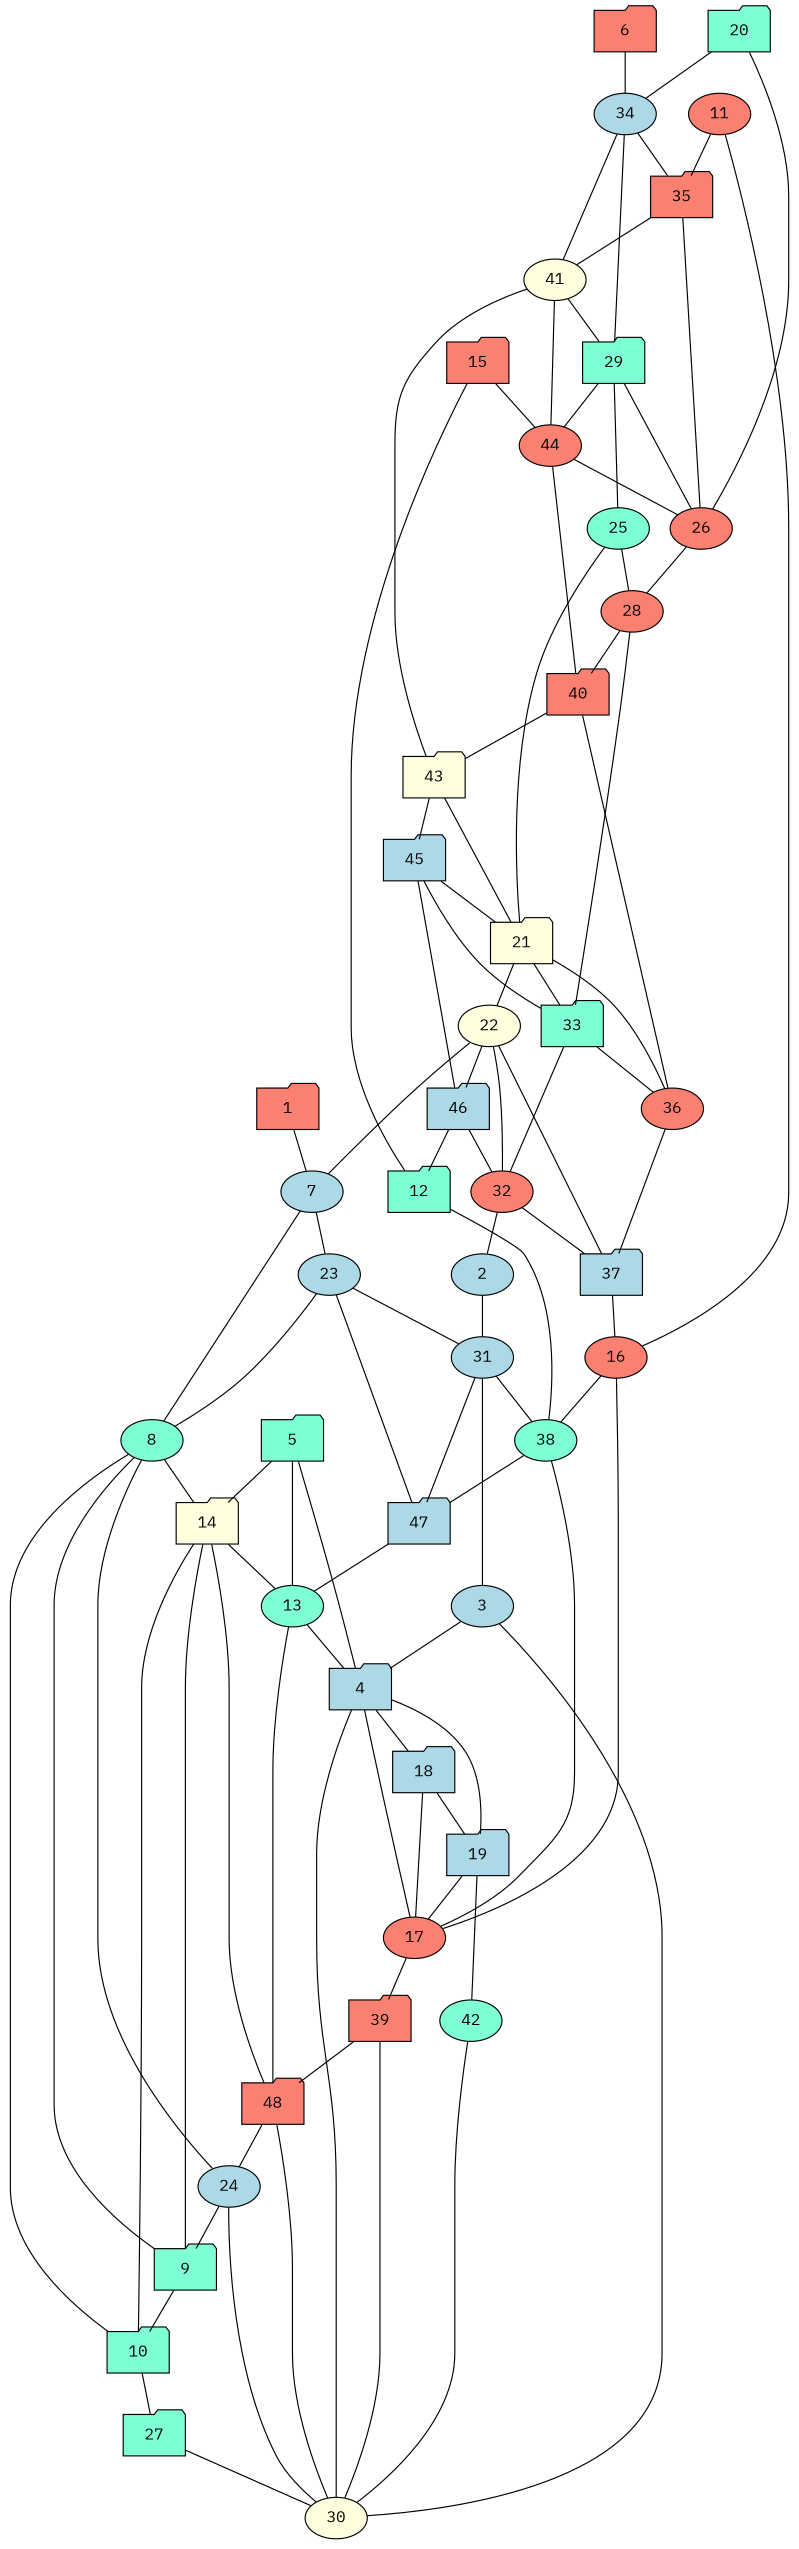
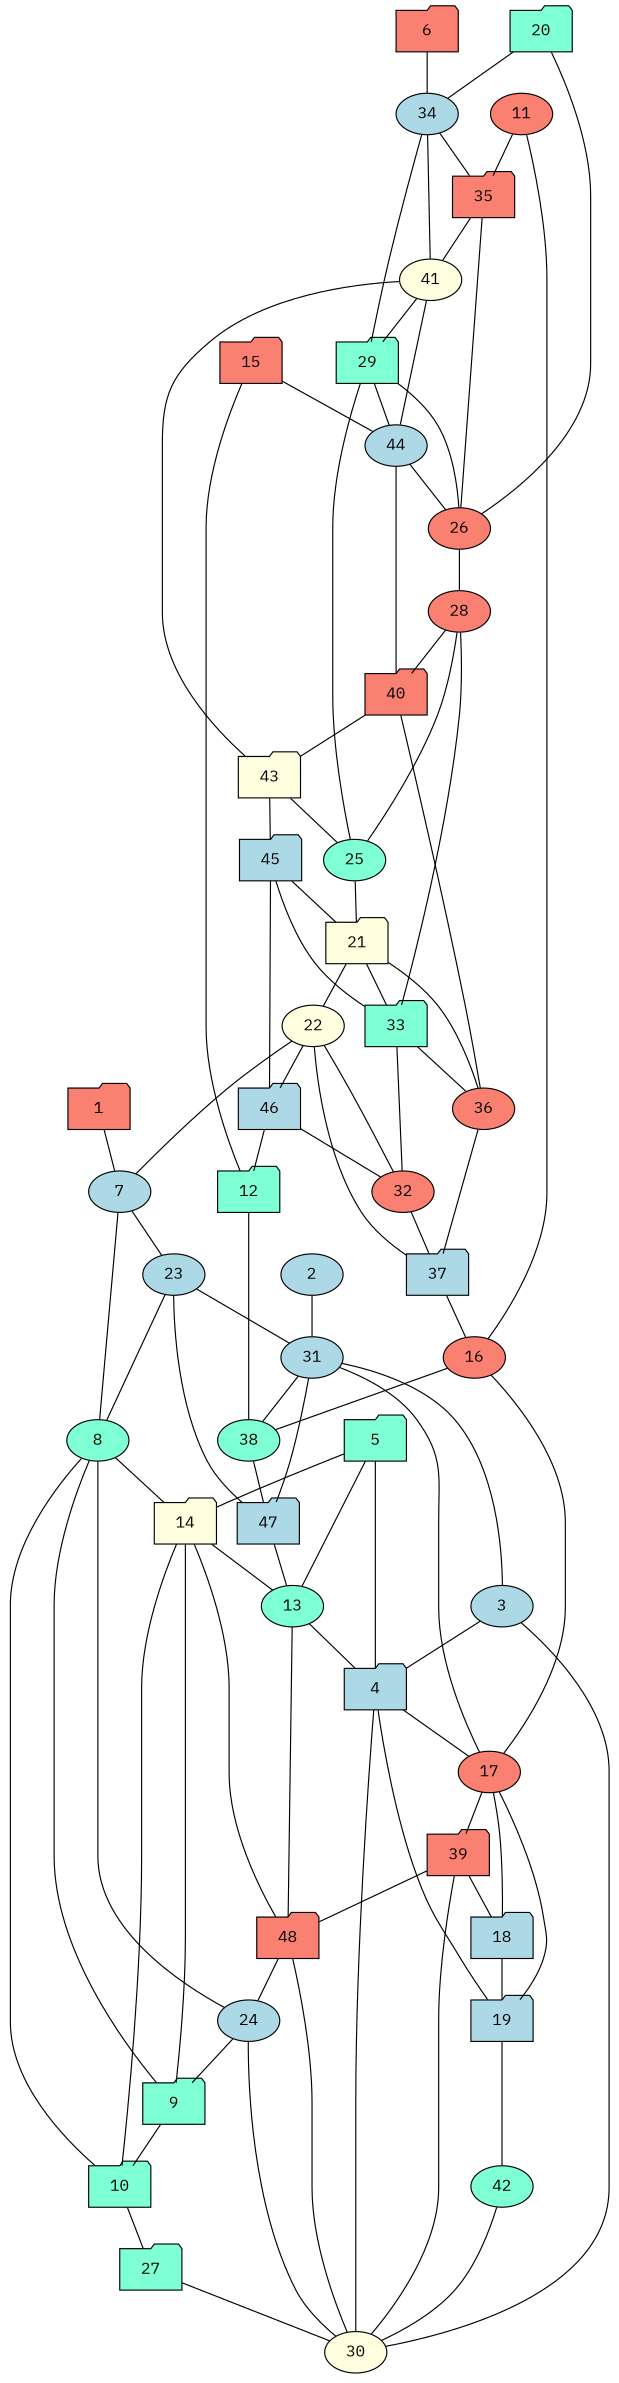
node "44": fillcolor salmon -> lightblue
edge "43" -- "21": now "43" -- "25"
edge "32" -- "2": removed
edge "4" -- "18": now "39" -- "18"
edge "38" -- "17": now "31" -- "17"
